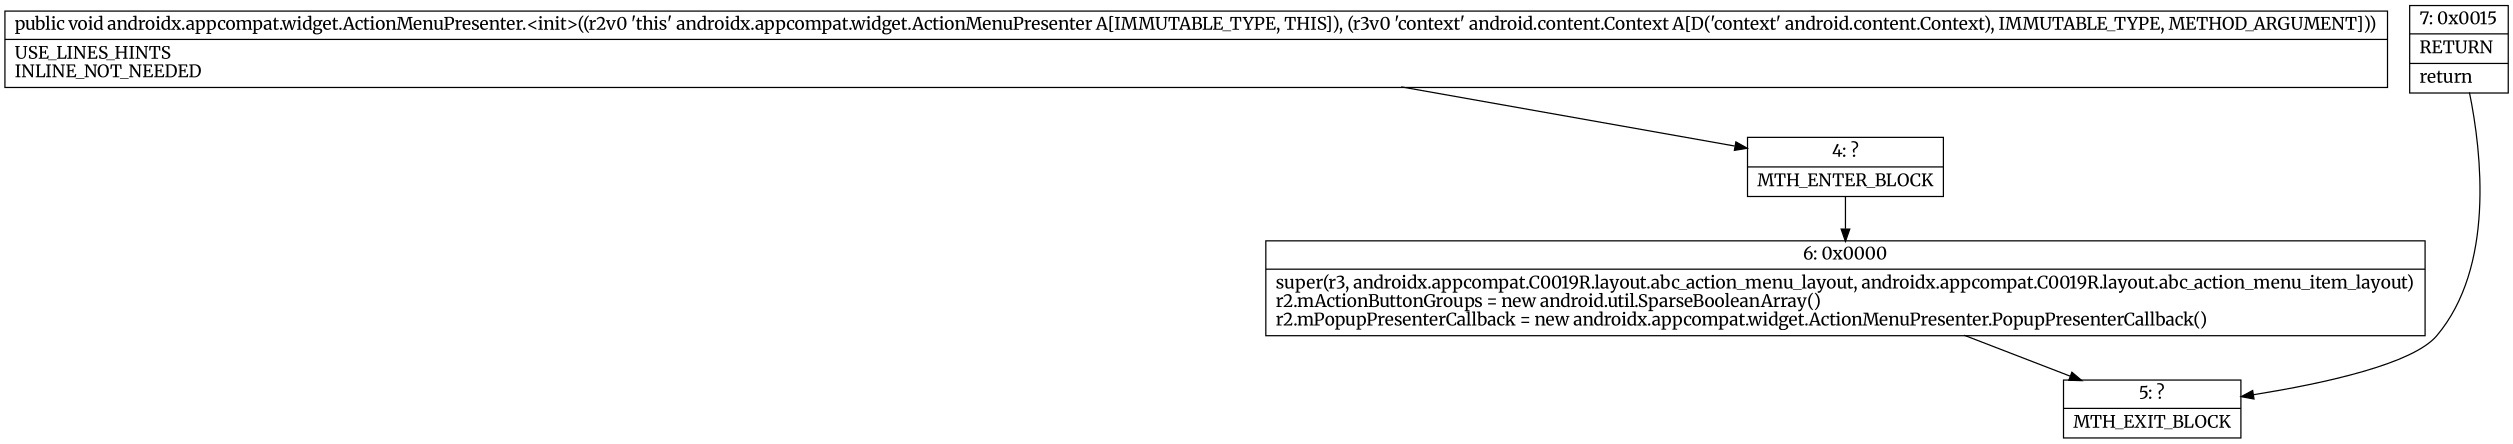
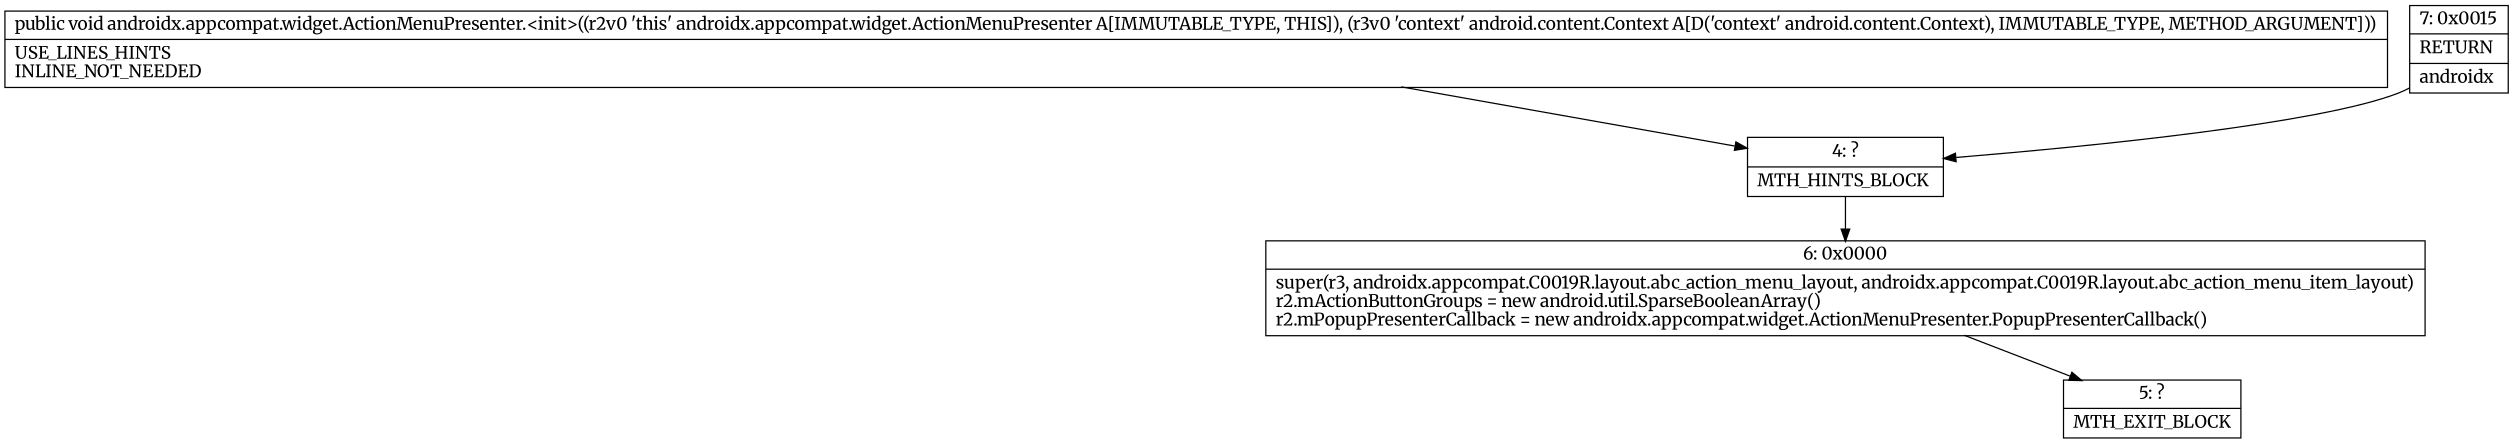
node "7: 0x0015": text "return" -> "androidx"
node "4: ?": text "MTH_ENTER_BLOCK" -> "MTH_HINTS_BLOCK"
edge "7: 0x0015" -> "5: ?": now "7: 0x0015" -> "4: ?"
